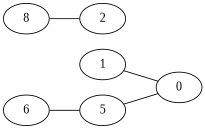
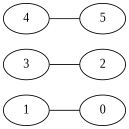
node "8": label "8" -> "3"
edge "0" -- "5": removed
node "6": label "6" -> "4"
